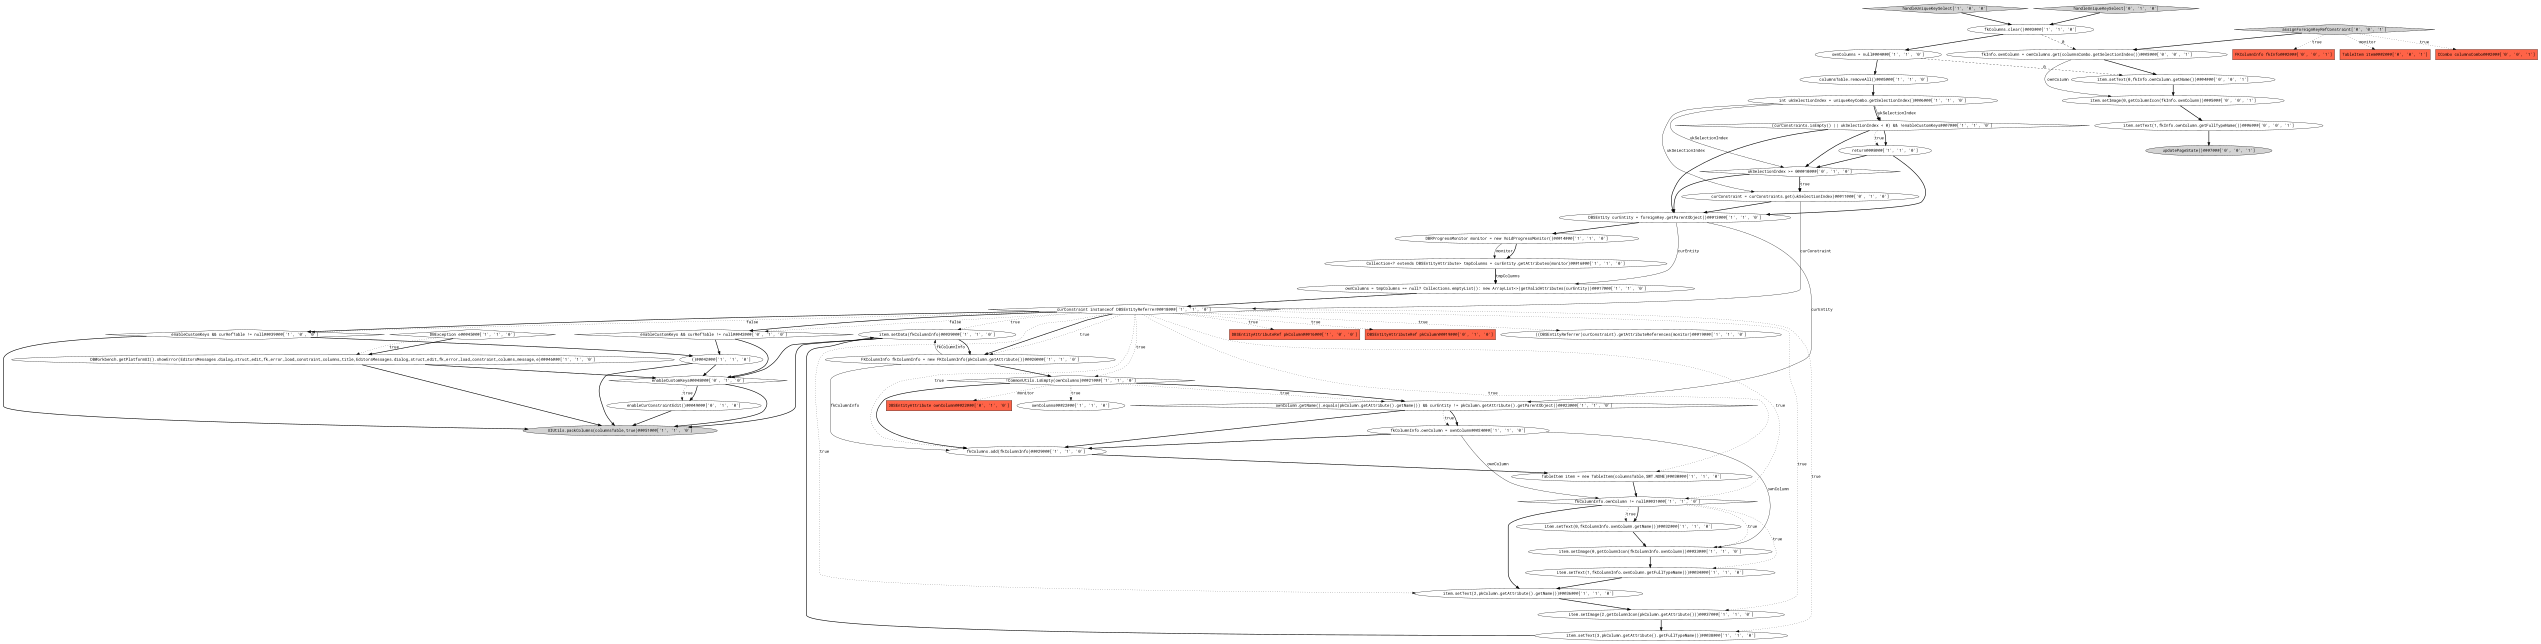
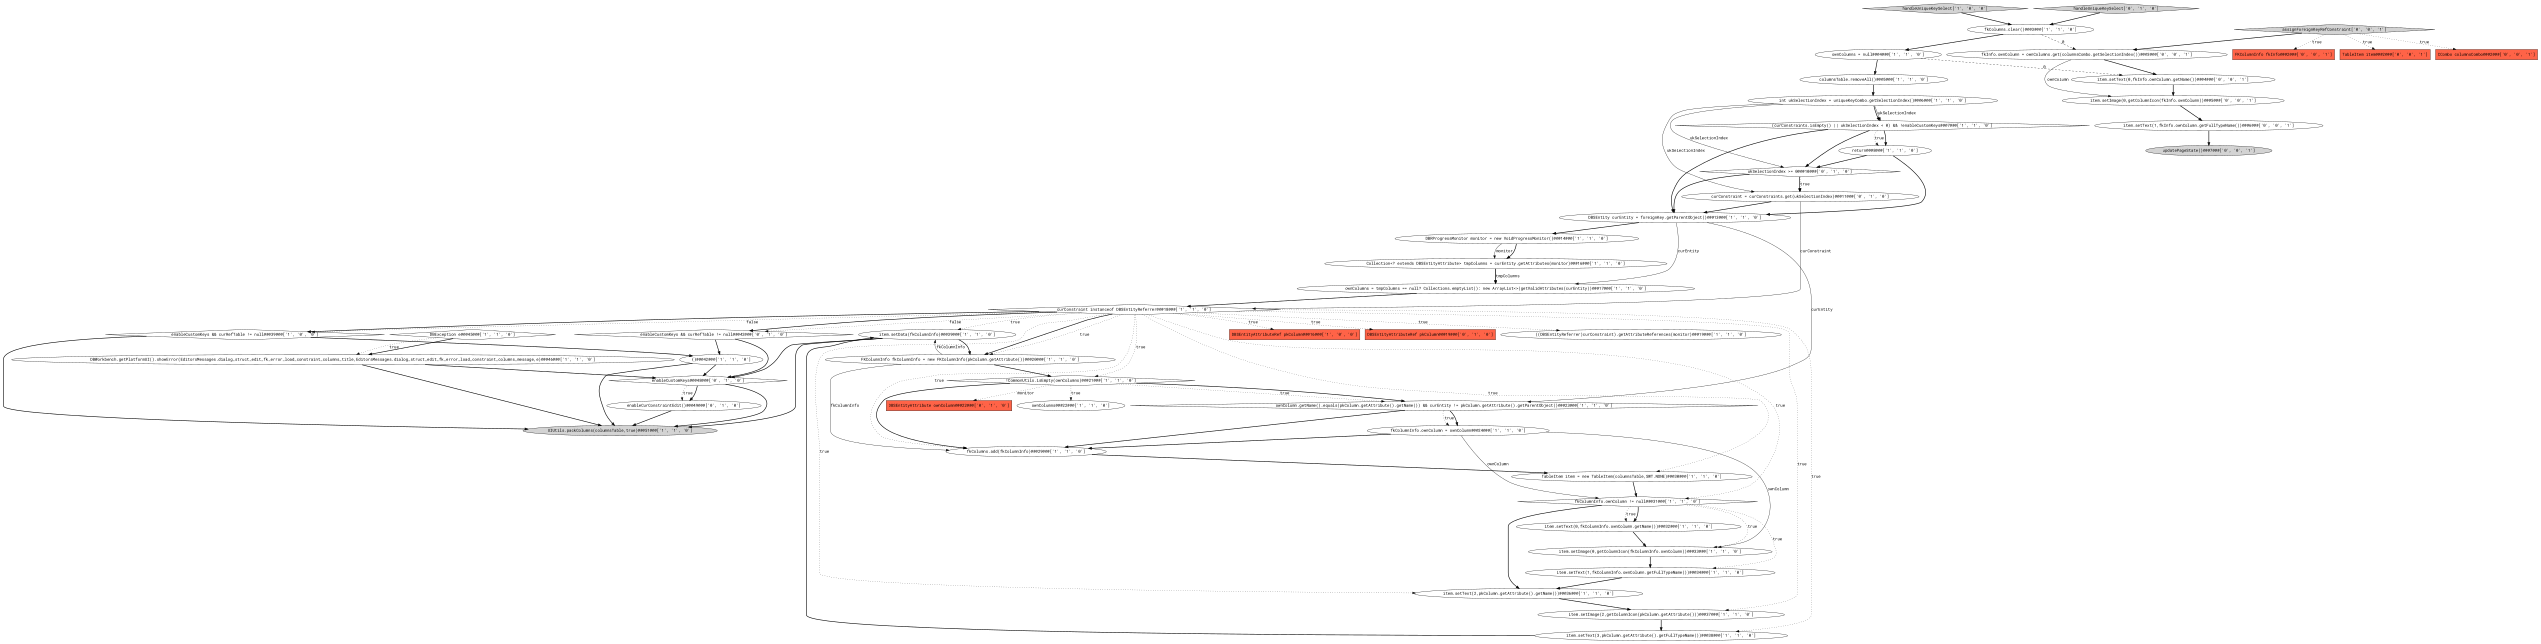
edge "assignForeignKeyRefConstraint['0', '0', '1']" -> "TableItem item@@@2@@@['0', '0', '1']": label "monitor" -> "true"
